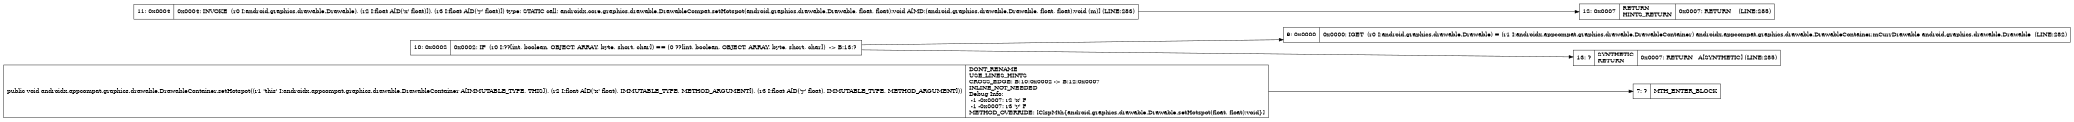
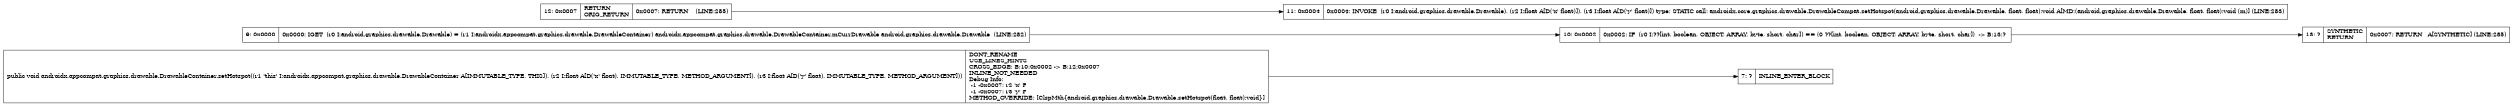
edge "11: 0x0004" -> "12: 0x0007": reversed
node "12: 0x0007": text "HINTS_RETURN" -> "ORIG_RETURN"
edge "10: 0x0002" -> "9: 0x0000": reversed
node "7: ?": text "MTH_ENTER_BLOCK" -> "INLINE_ENTER_BLOCK"
